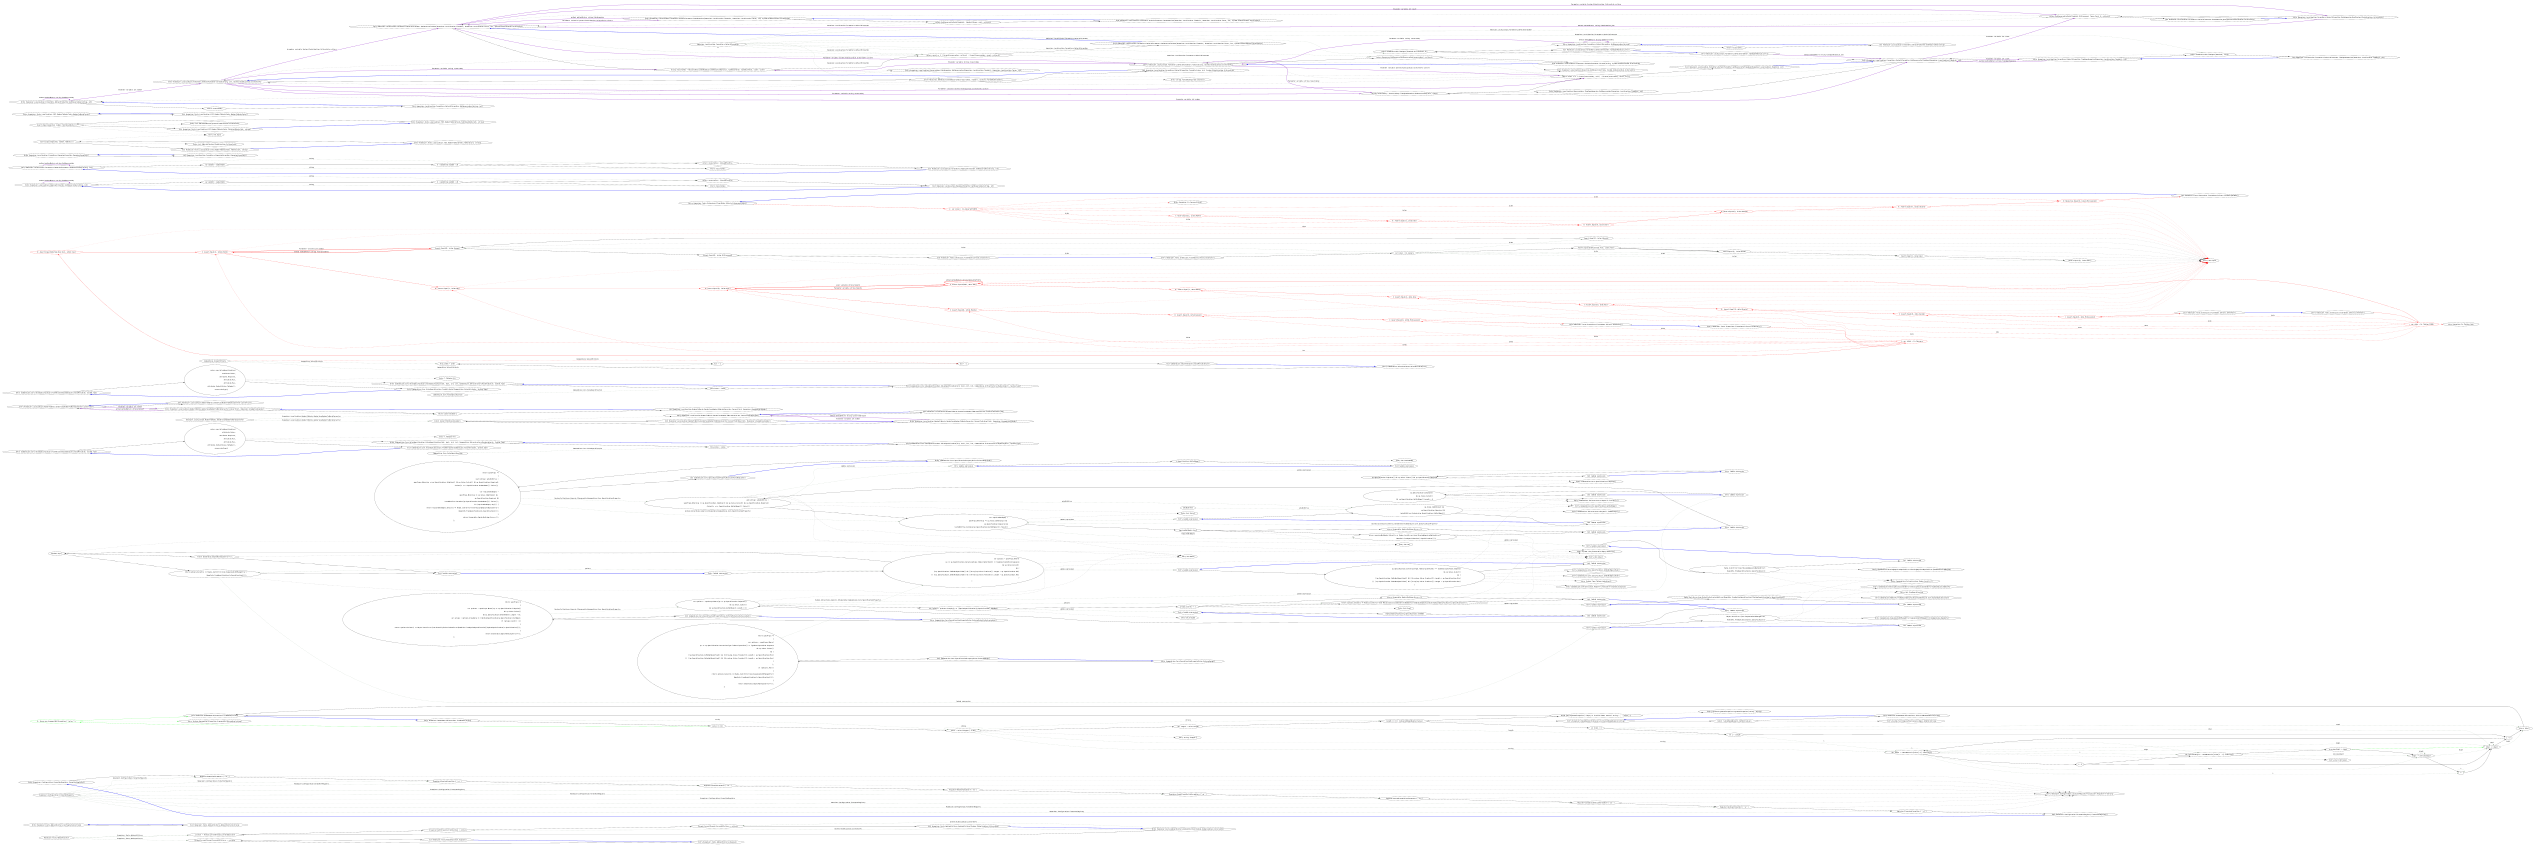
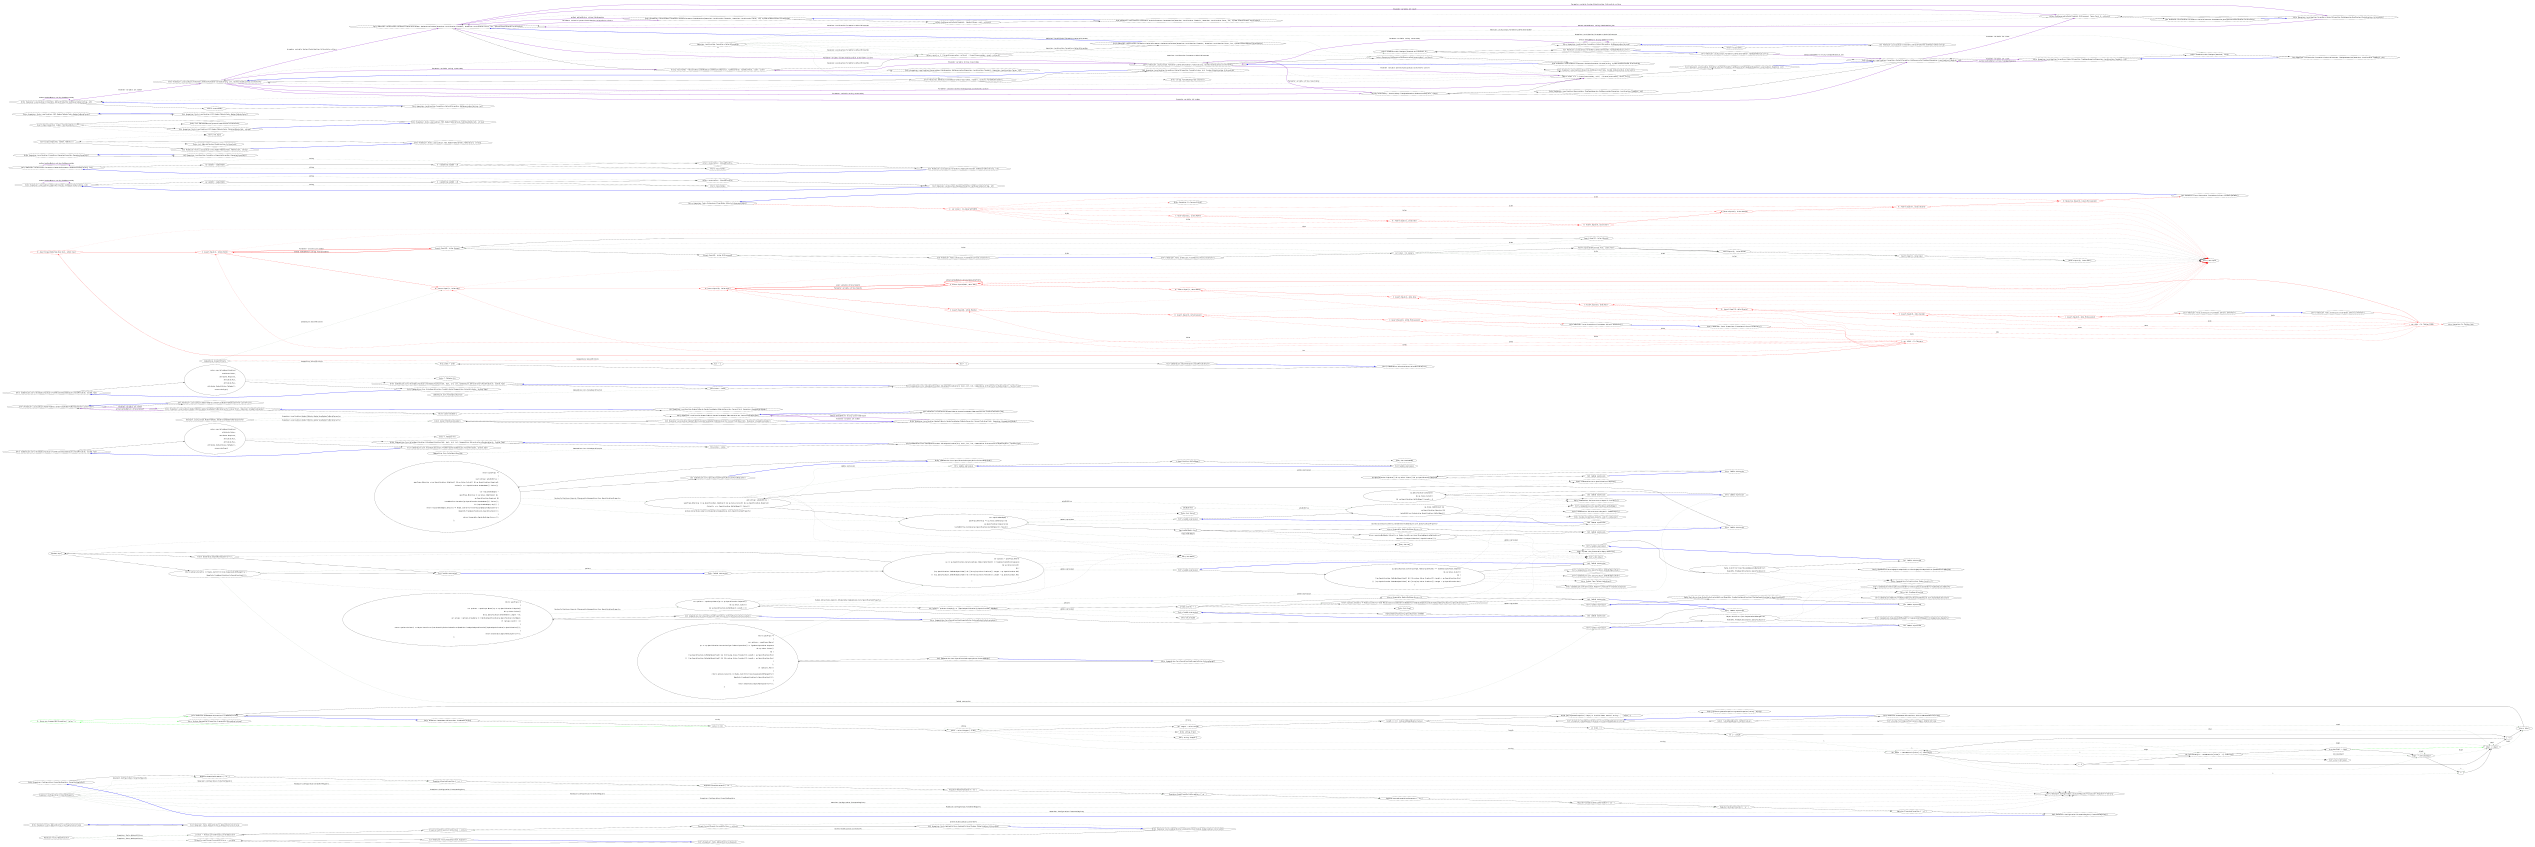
edge "CommandLine.ValueAttribute" -> "min = -1": now "CommandLine.ValueAttribute" -> "0: Assert.Equal(1, inFeb.Day)"
node "Entry System.Collections.Generic.List<T>.Contains(T)": added
node "Entry string.Trim()": added
